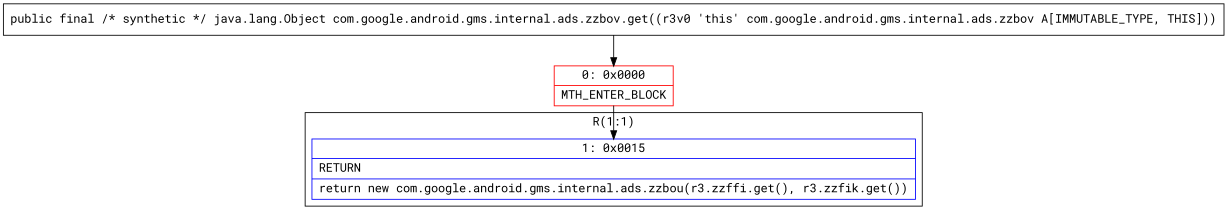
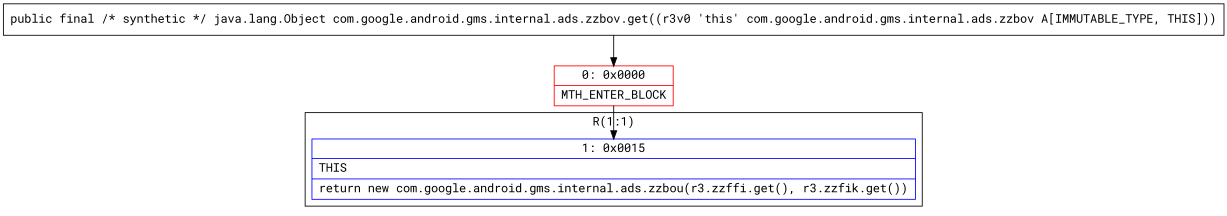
node "1: 0x0015": text "RETURN" -> "THIS"
